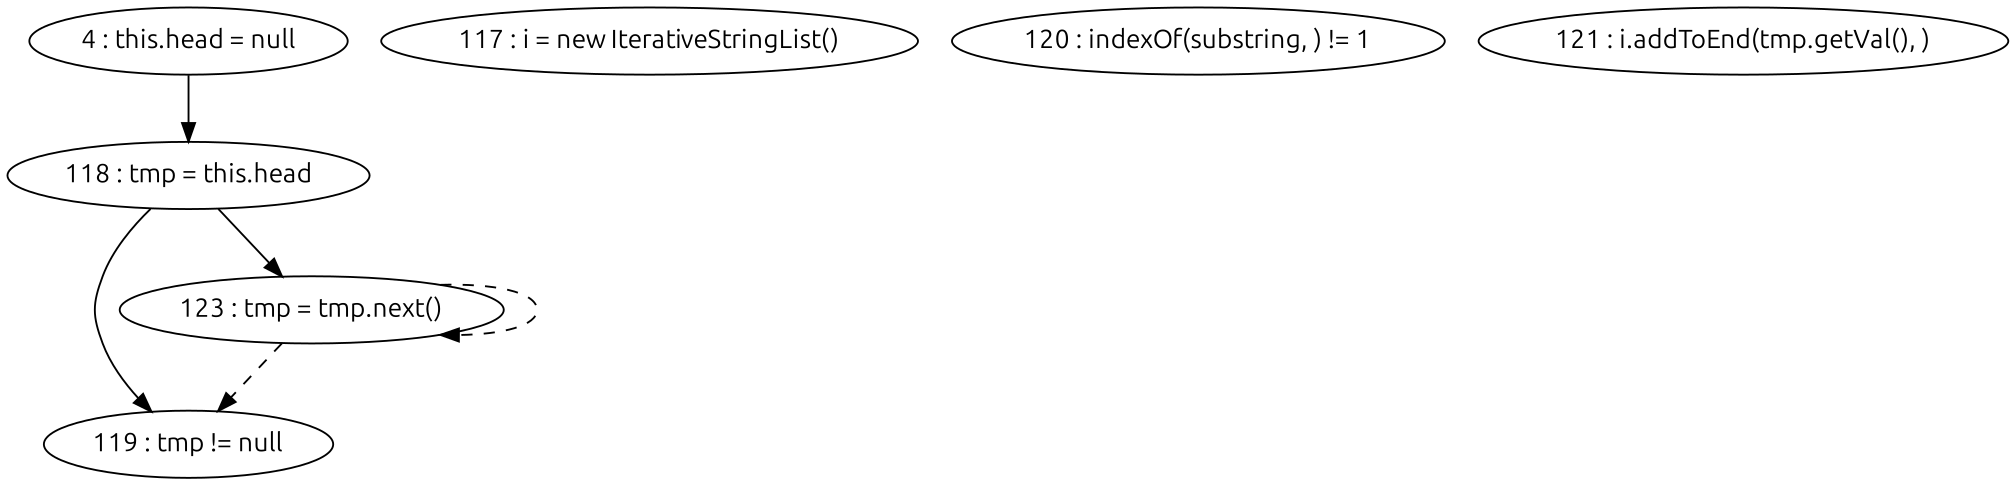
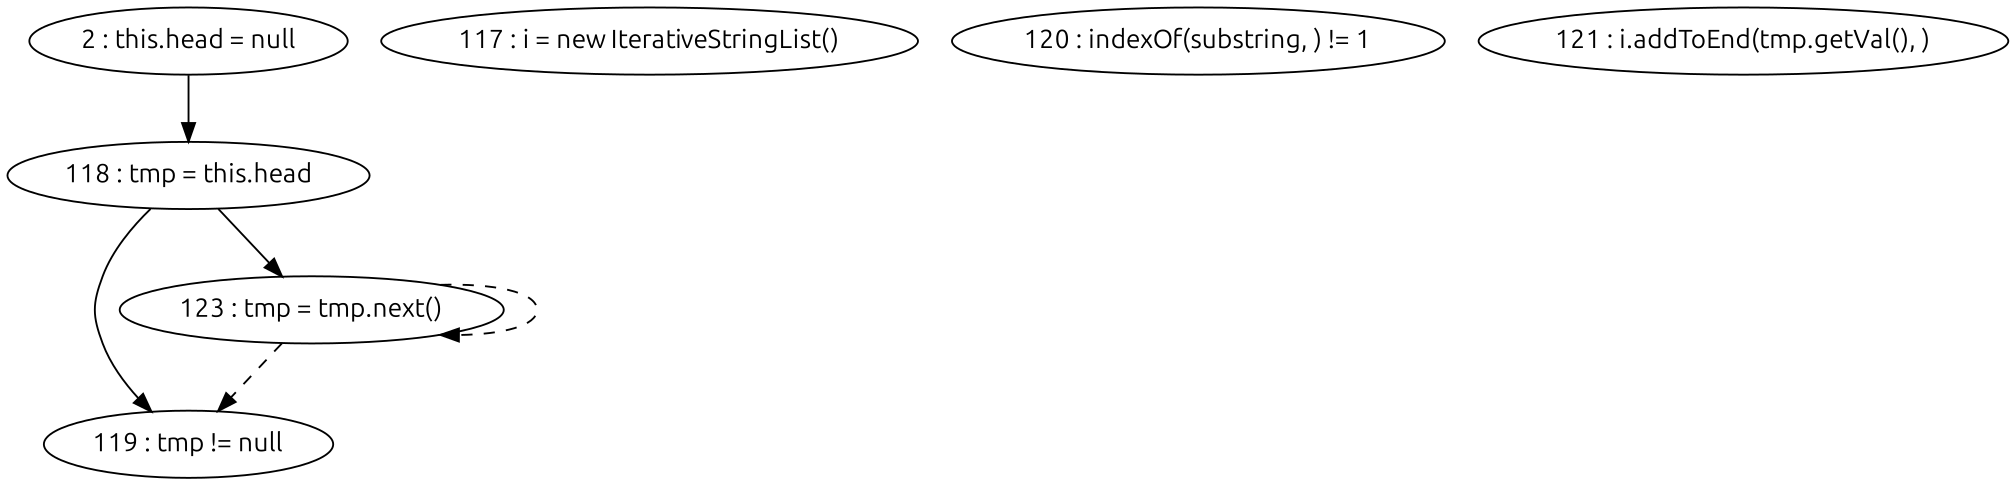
node "4 : this.head = null": label "4 : this.head = null" -> "2 : this.head = null"
